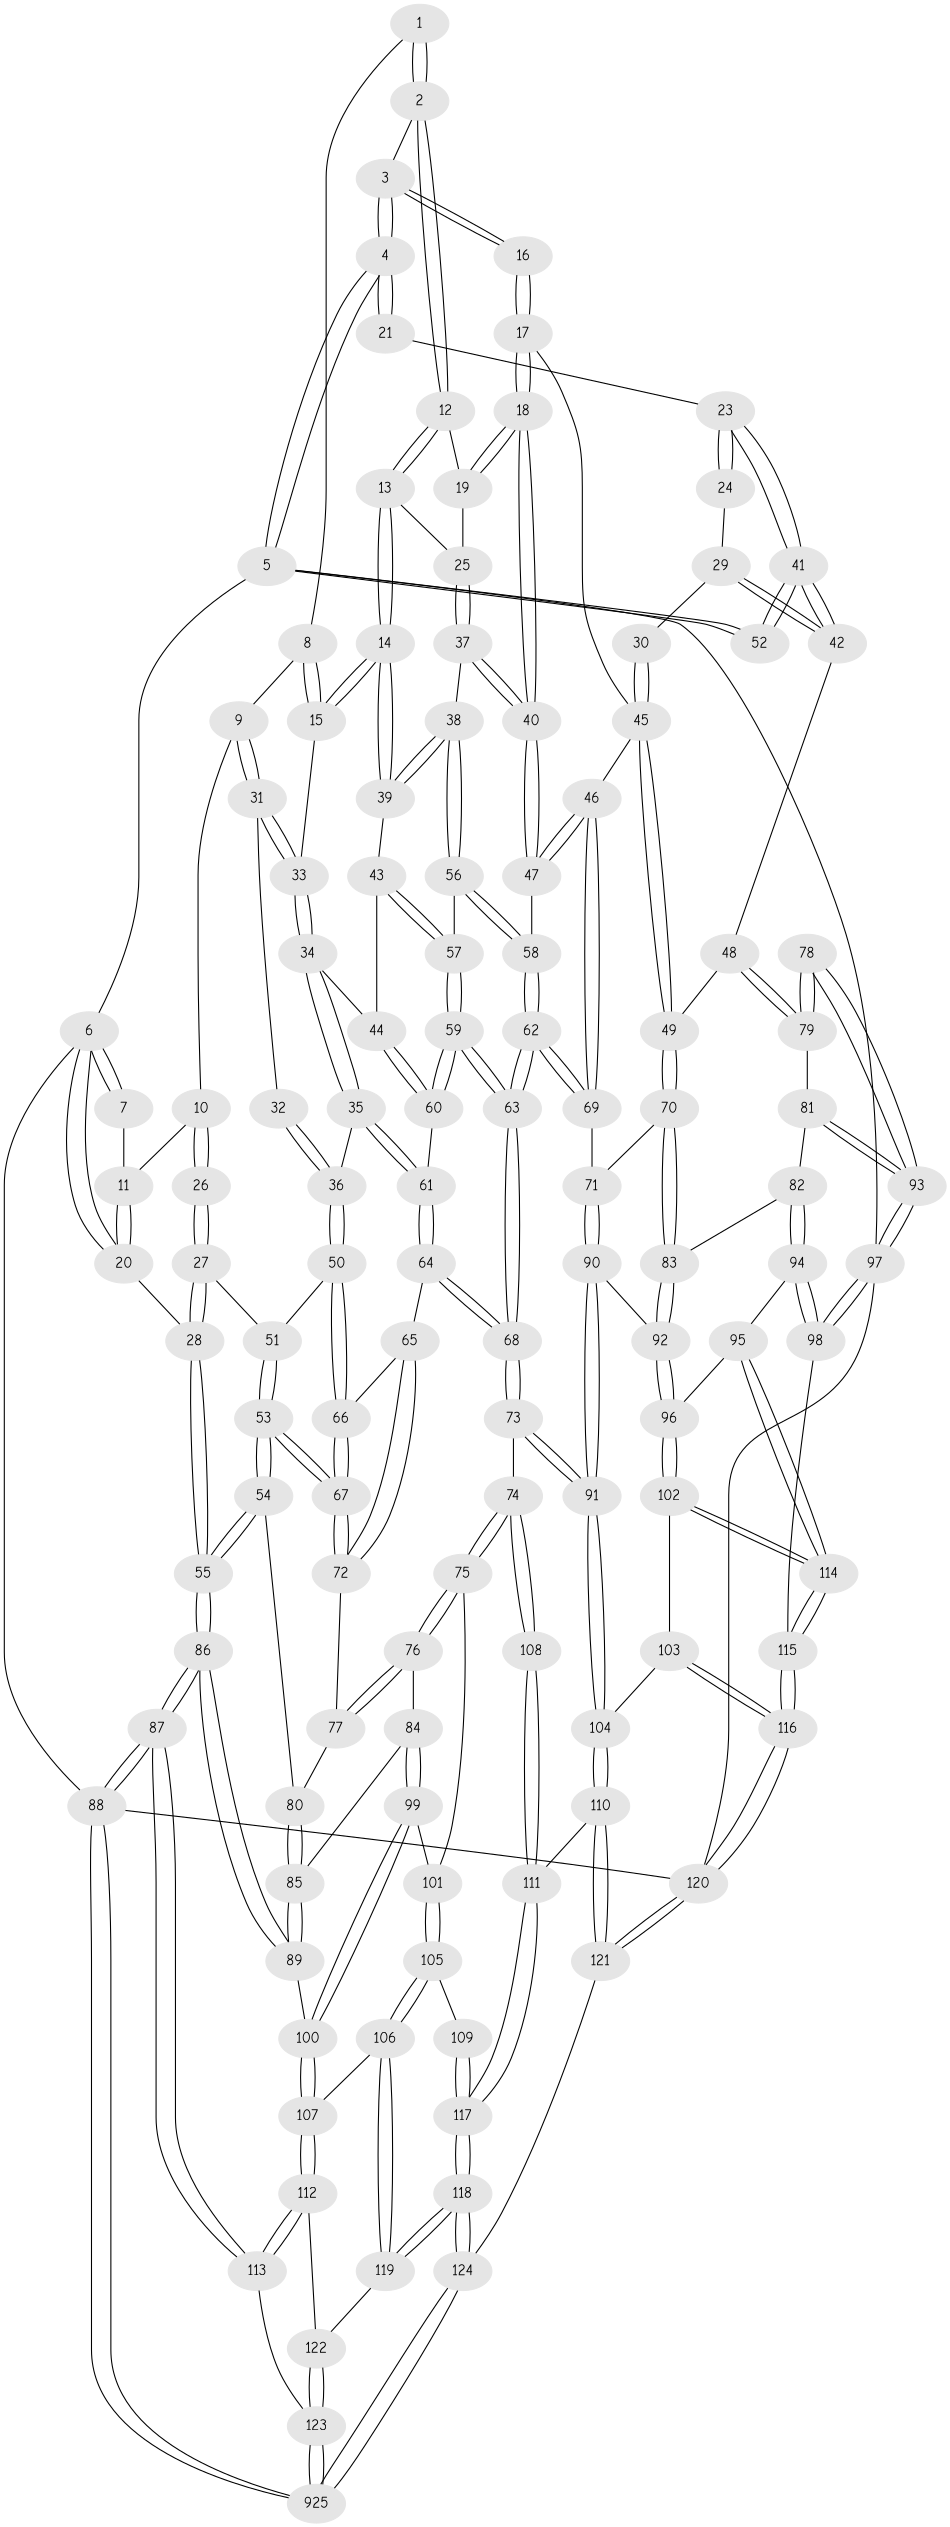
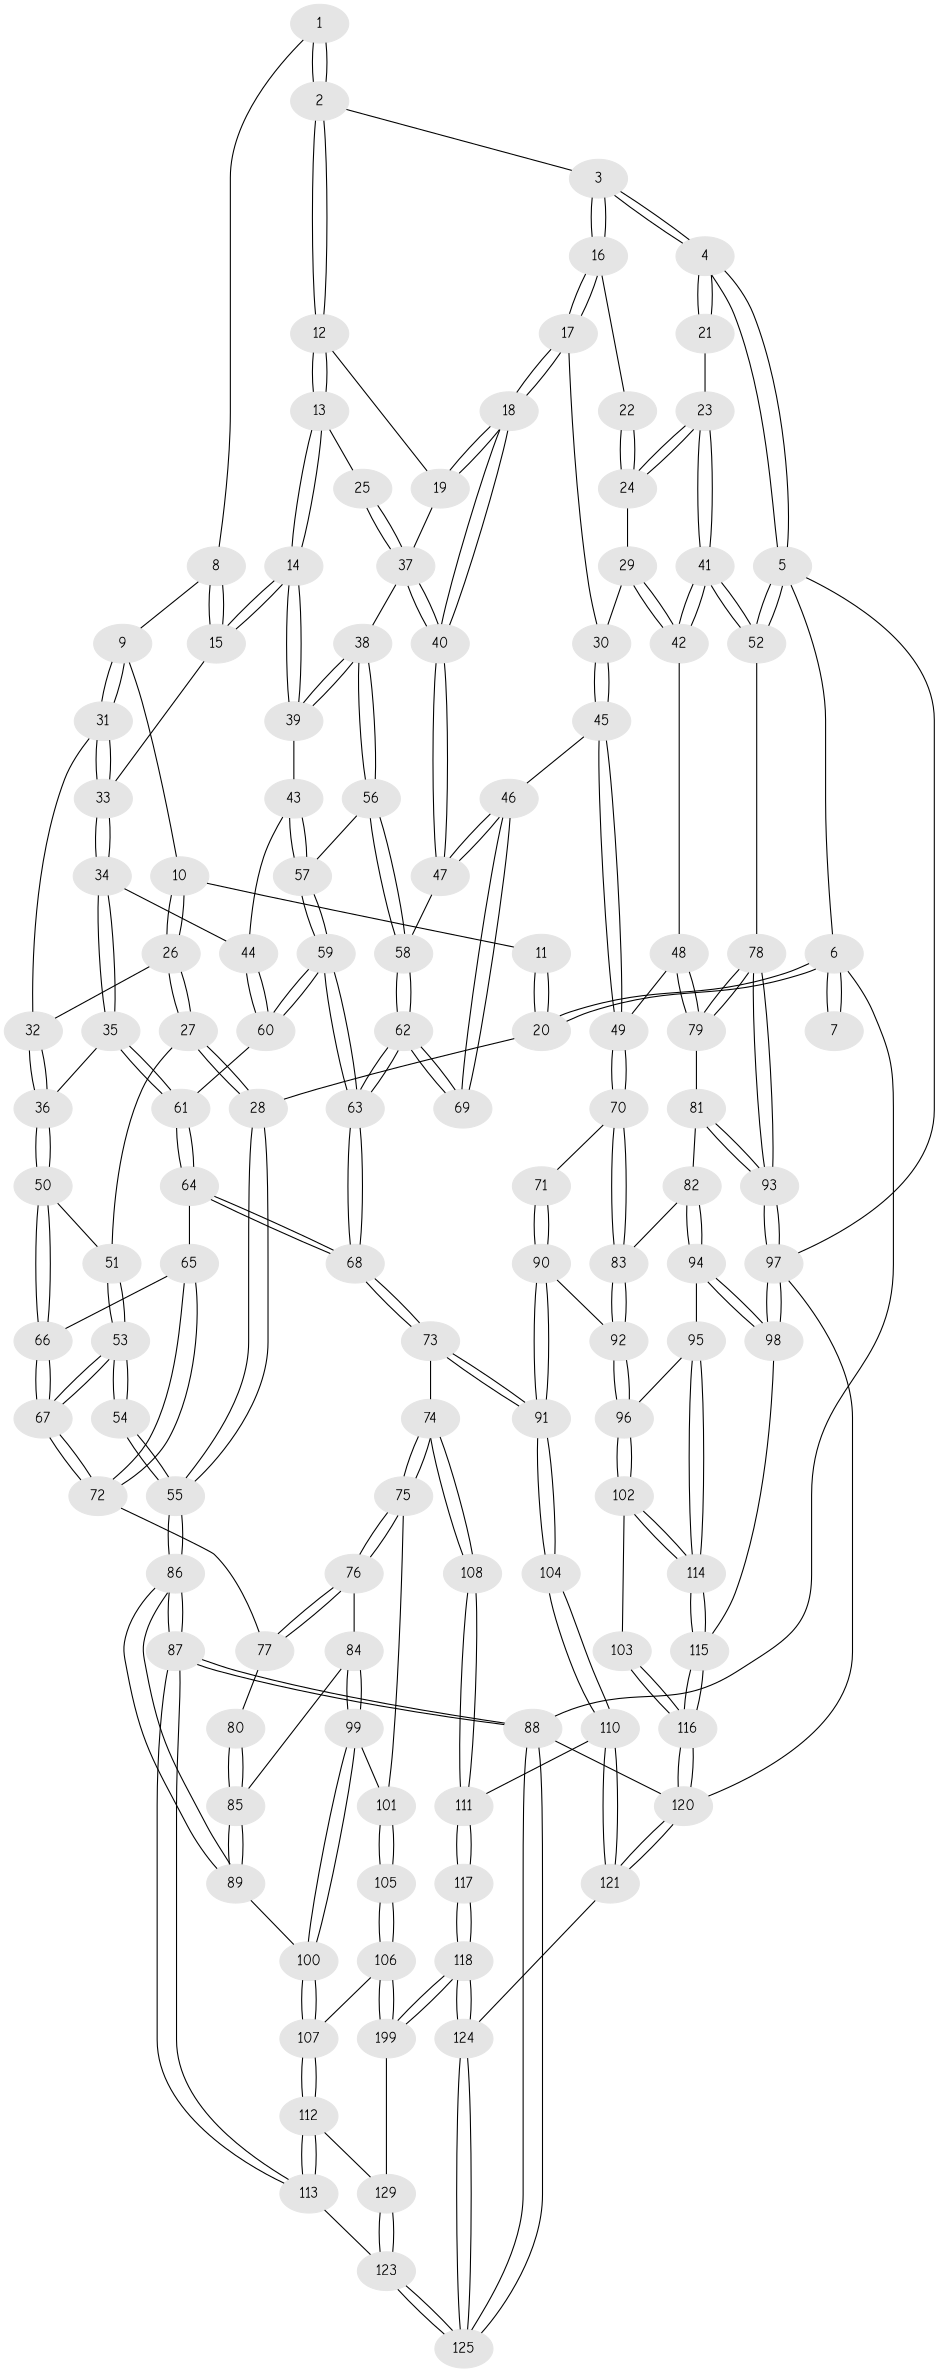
node "22": added
edge "17" -- "45": now "17" -- "30"
edge "19" -- "25": now "19" -- "37"
edge "52" -- "78": added
edge "26" -- "32": added
edge "7" -- "11": removed
edge "69" -- "71": removed
edge "54" -- "80": removed
edge "103" -- "104": removed
node "109": removed
node "119": label "119" -> "199"
node "122": label "122" -> "129"
node "925": label "925" -> "125"
